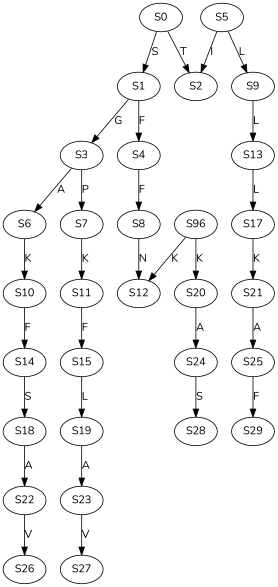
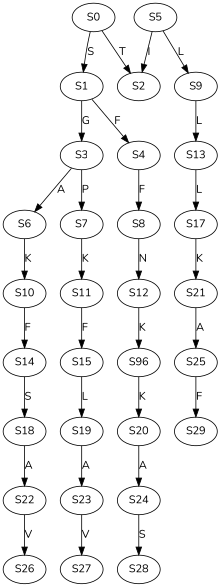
edge "S96" -> "S12": reversed
